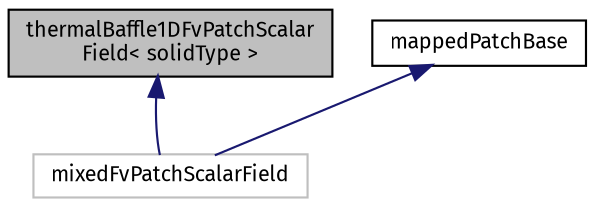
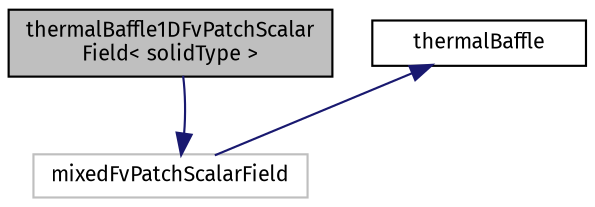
node "mappedPatchBase": label "mappedPatchBase" -> "thermalBaffle"
edge "mixedFvPatchScalarField" -> "thermalBaffle1DFvPatchScalar Field< solidType >": reversed
